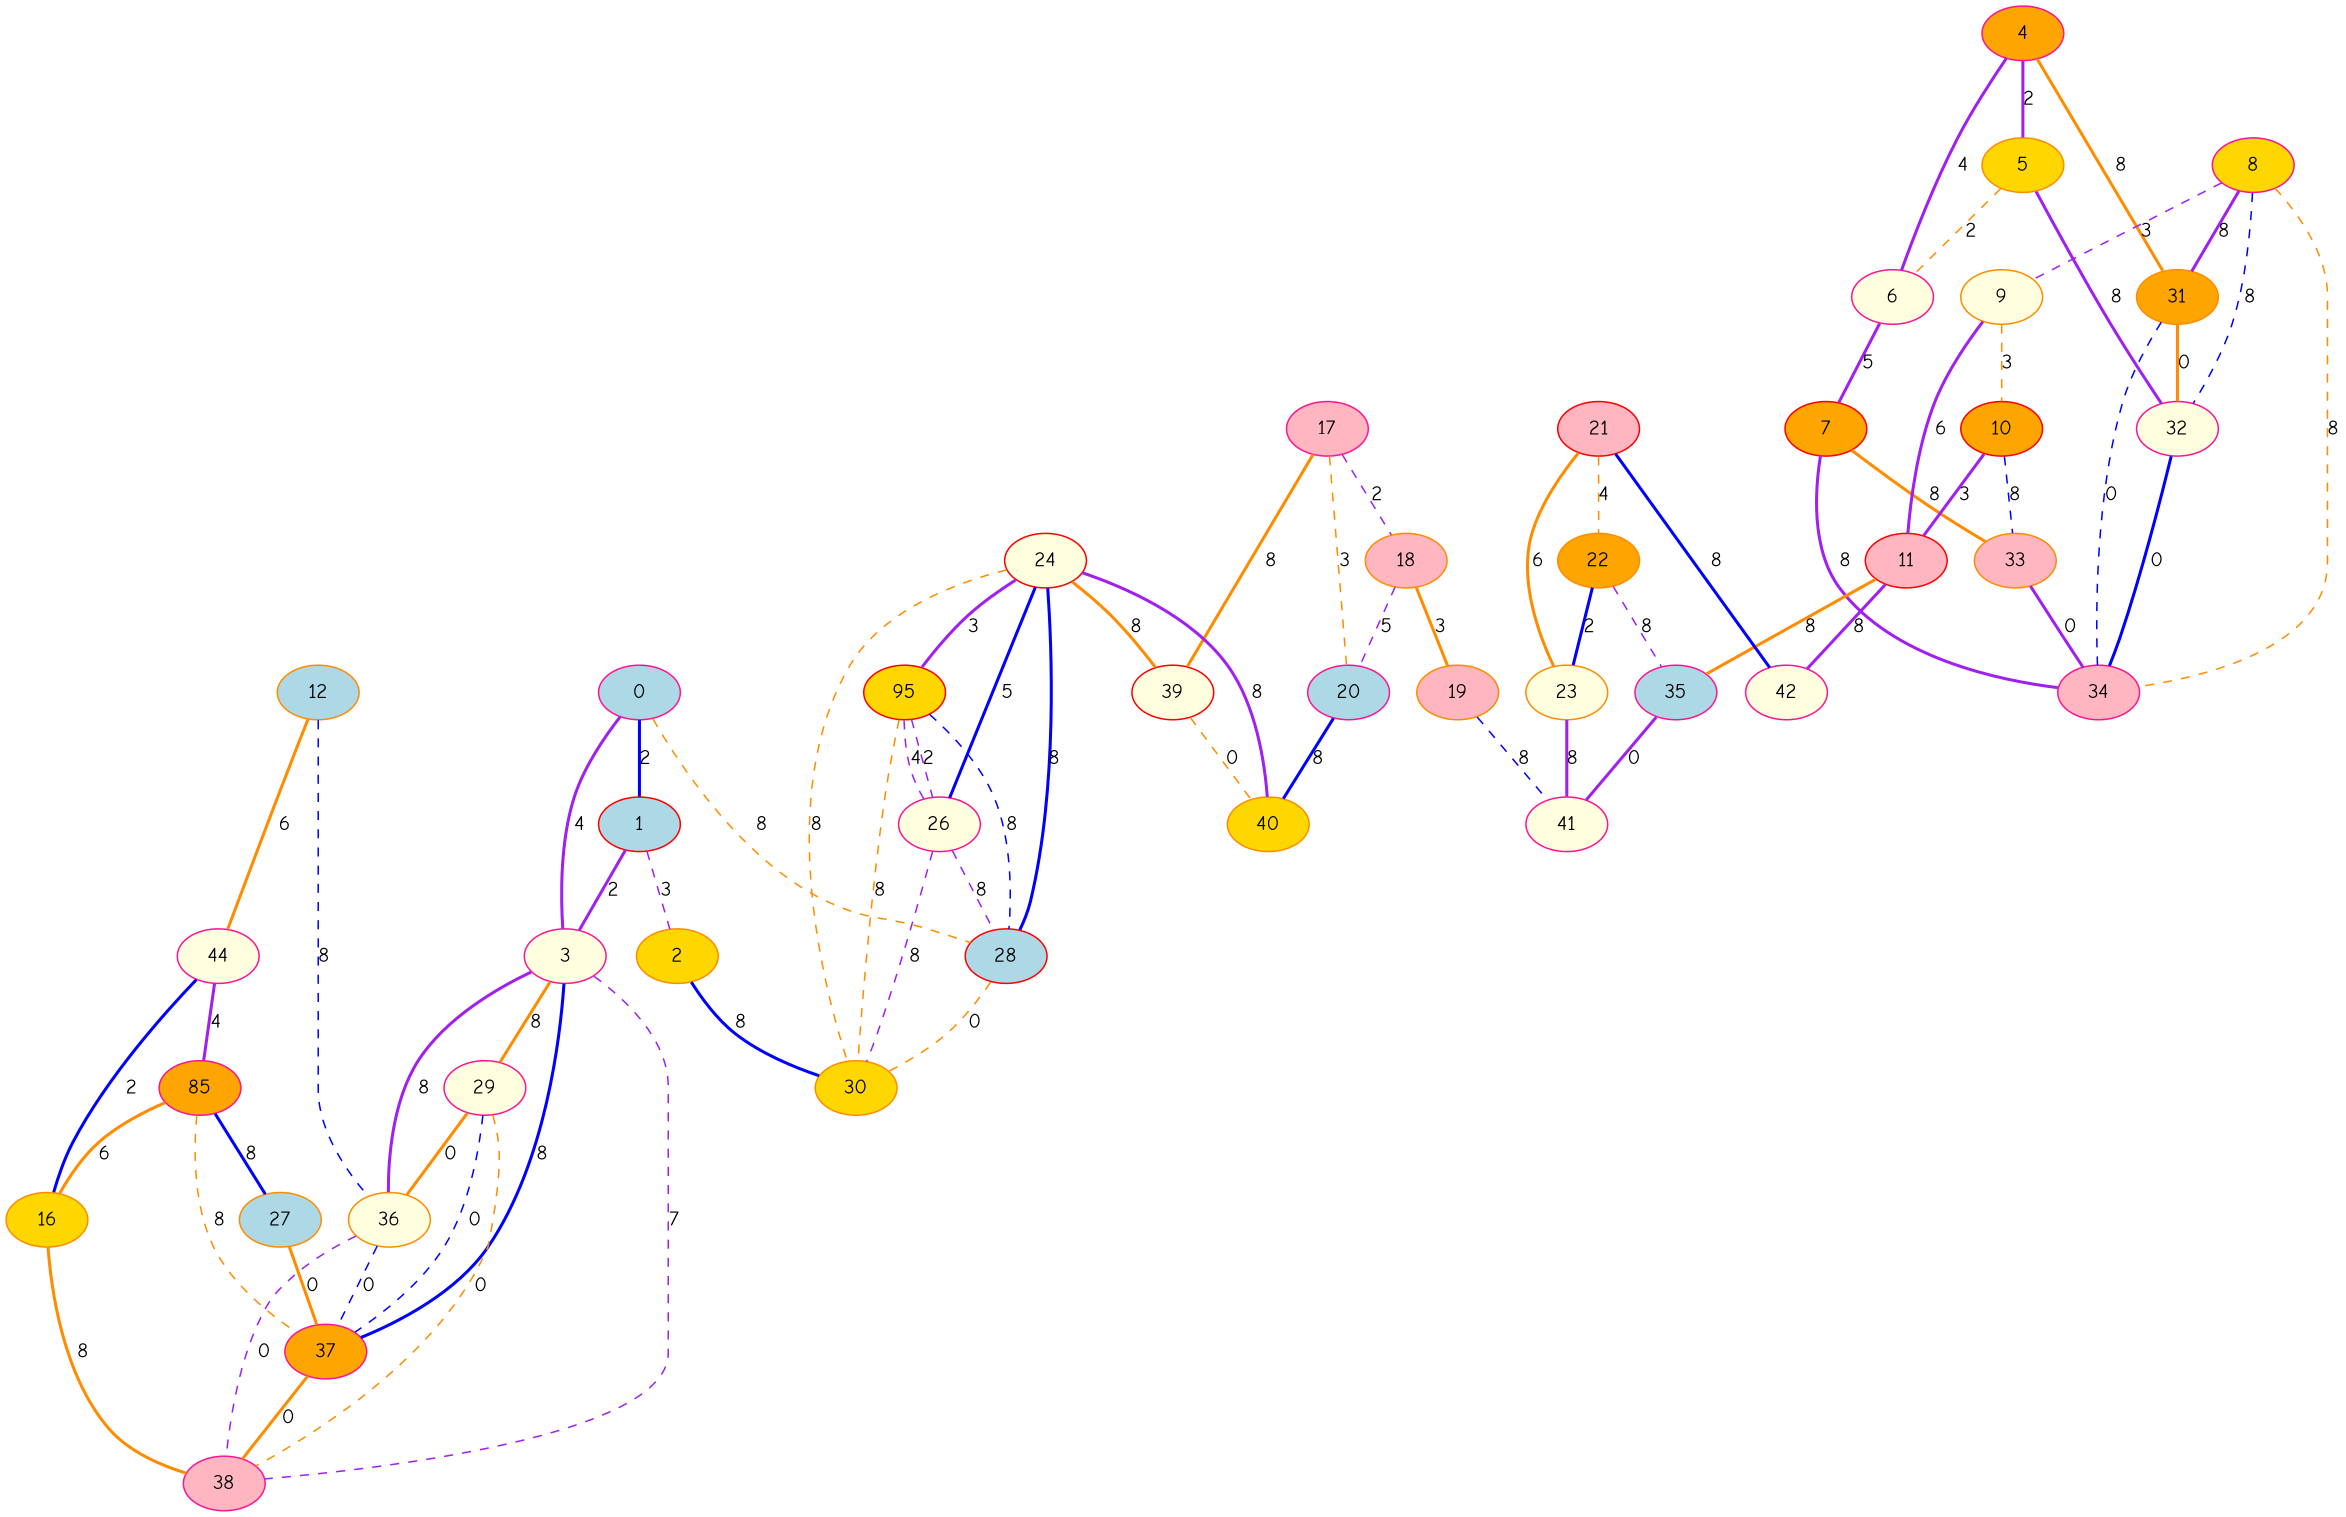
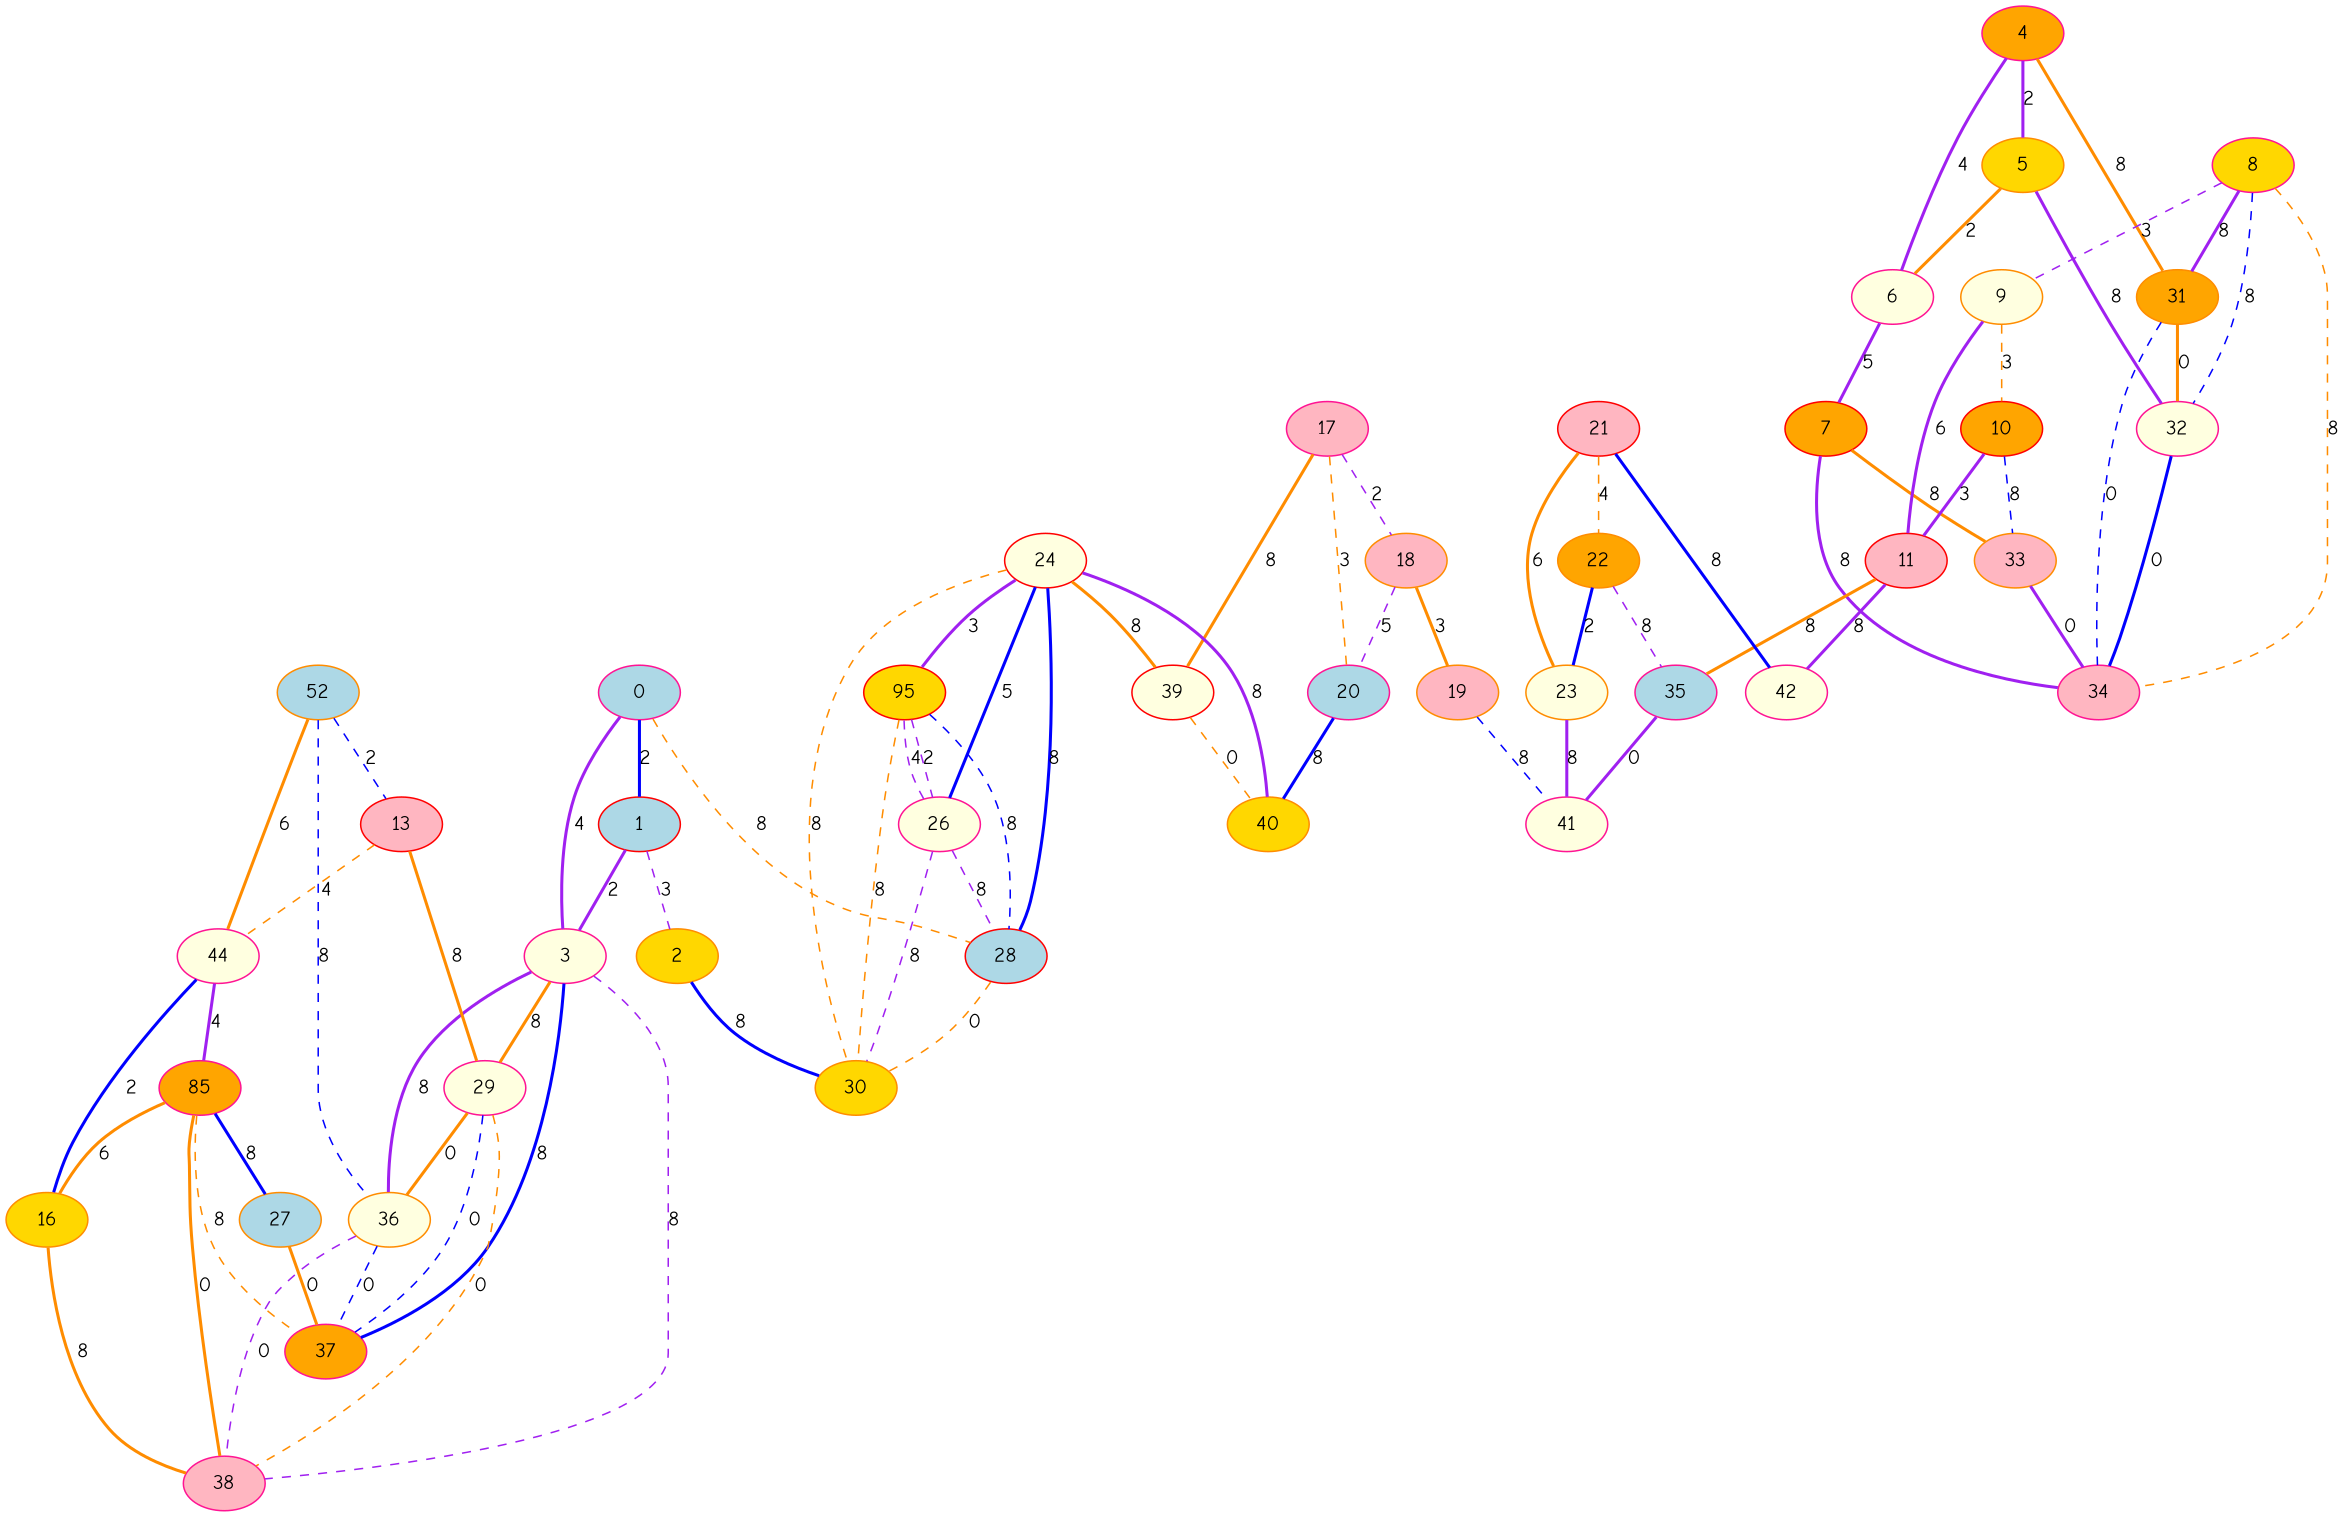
edge "5" -- "6": style dashed -> bold
node "12": label "12" -> "52"
node "13": added
edge "3" -- "38": label "7" -> "8"
edge "37" -- "38": now "85" -- "38"
